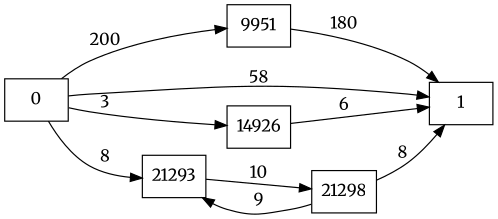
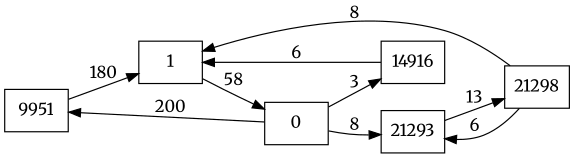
edge "0" -> "1": reversed
node "14926": label "14926" -> "14916"
edge "21293" -> "21298": label "10" -> "13"
edge "21298" -> "21293": label "9" -> "6"
